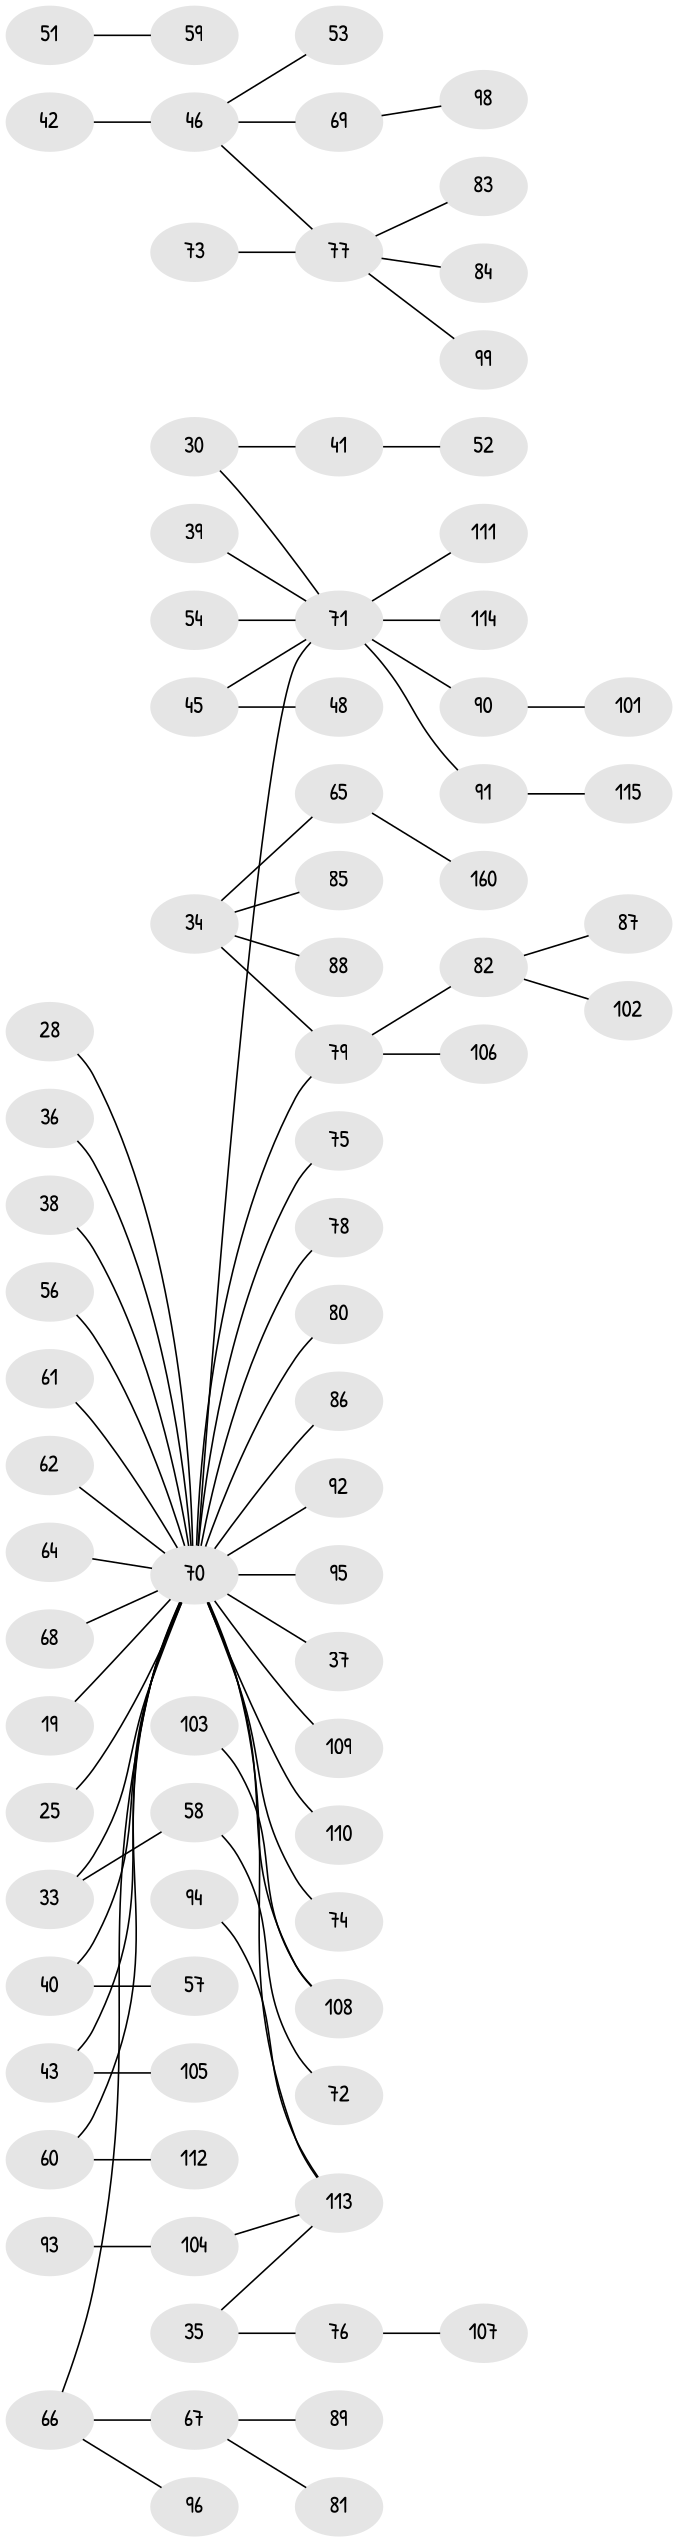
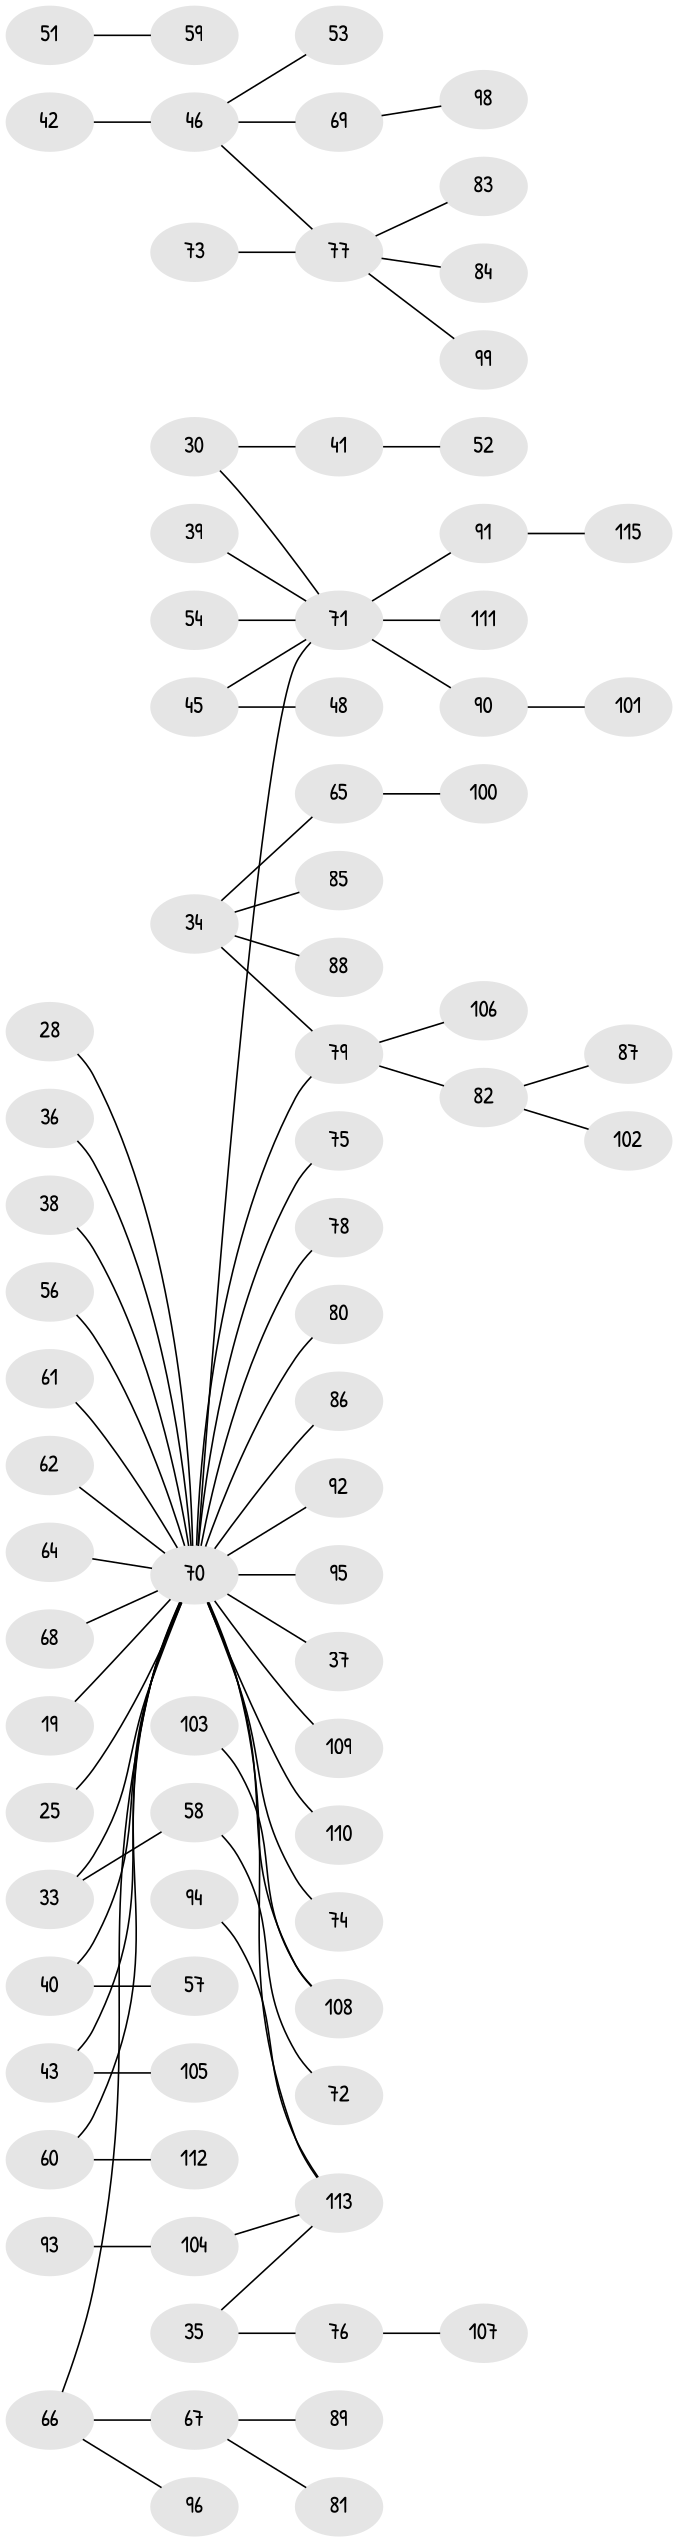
node "114": removed
node "160": label "160" -> "100"
